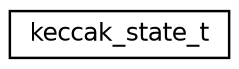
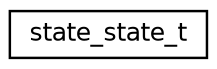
node "keccak_state_t": label "keccak_state_t" -> "state_state_t"
